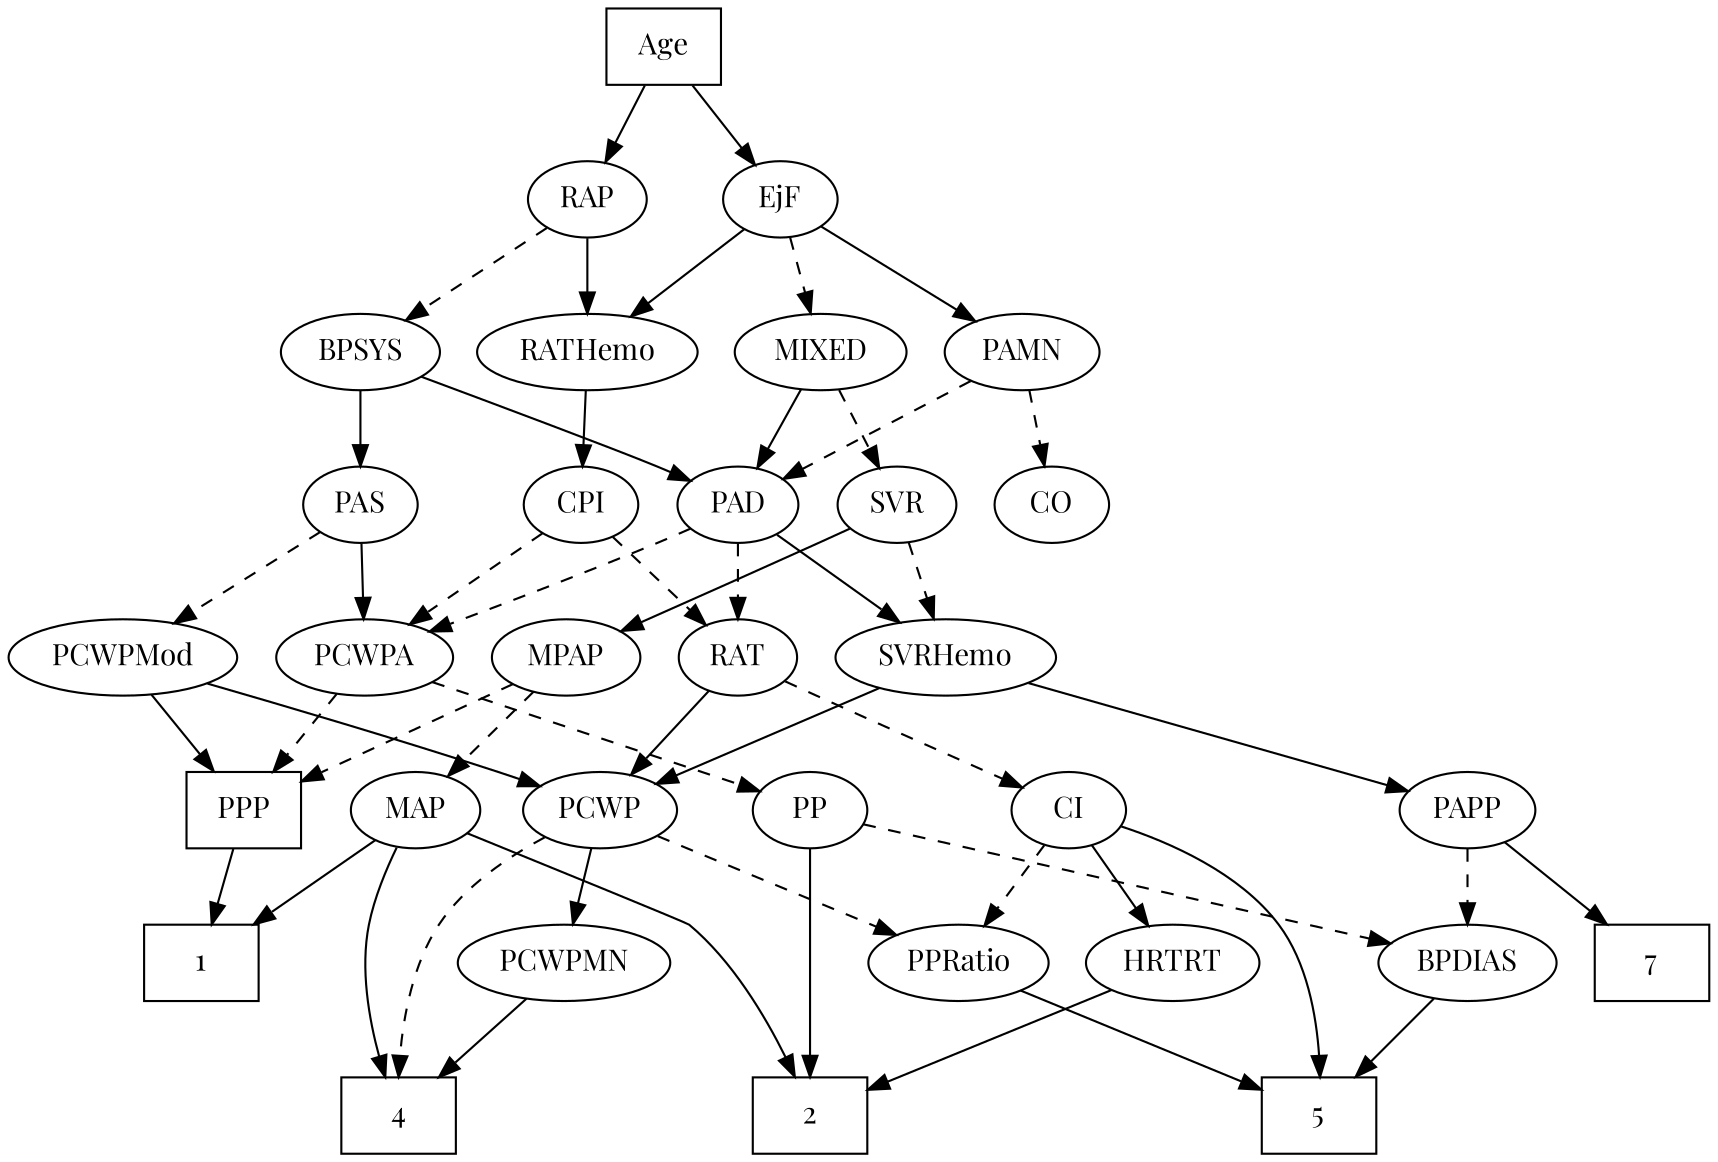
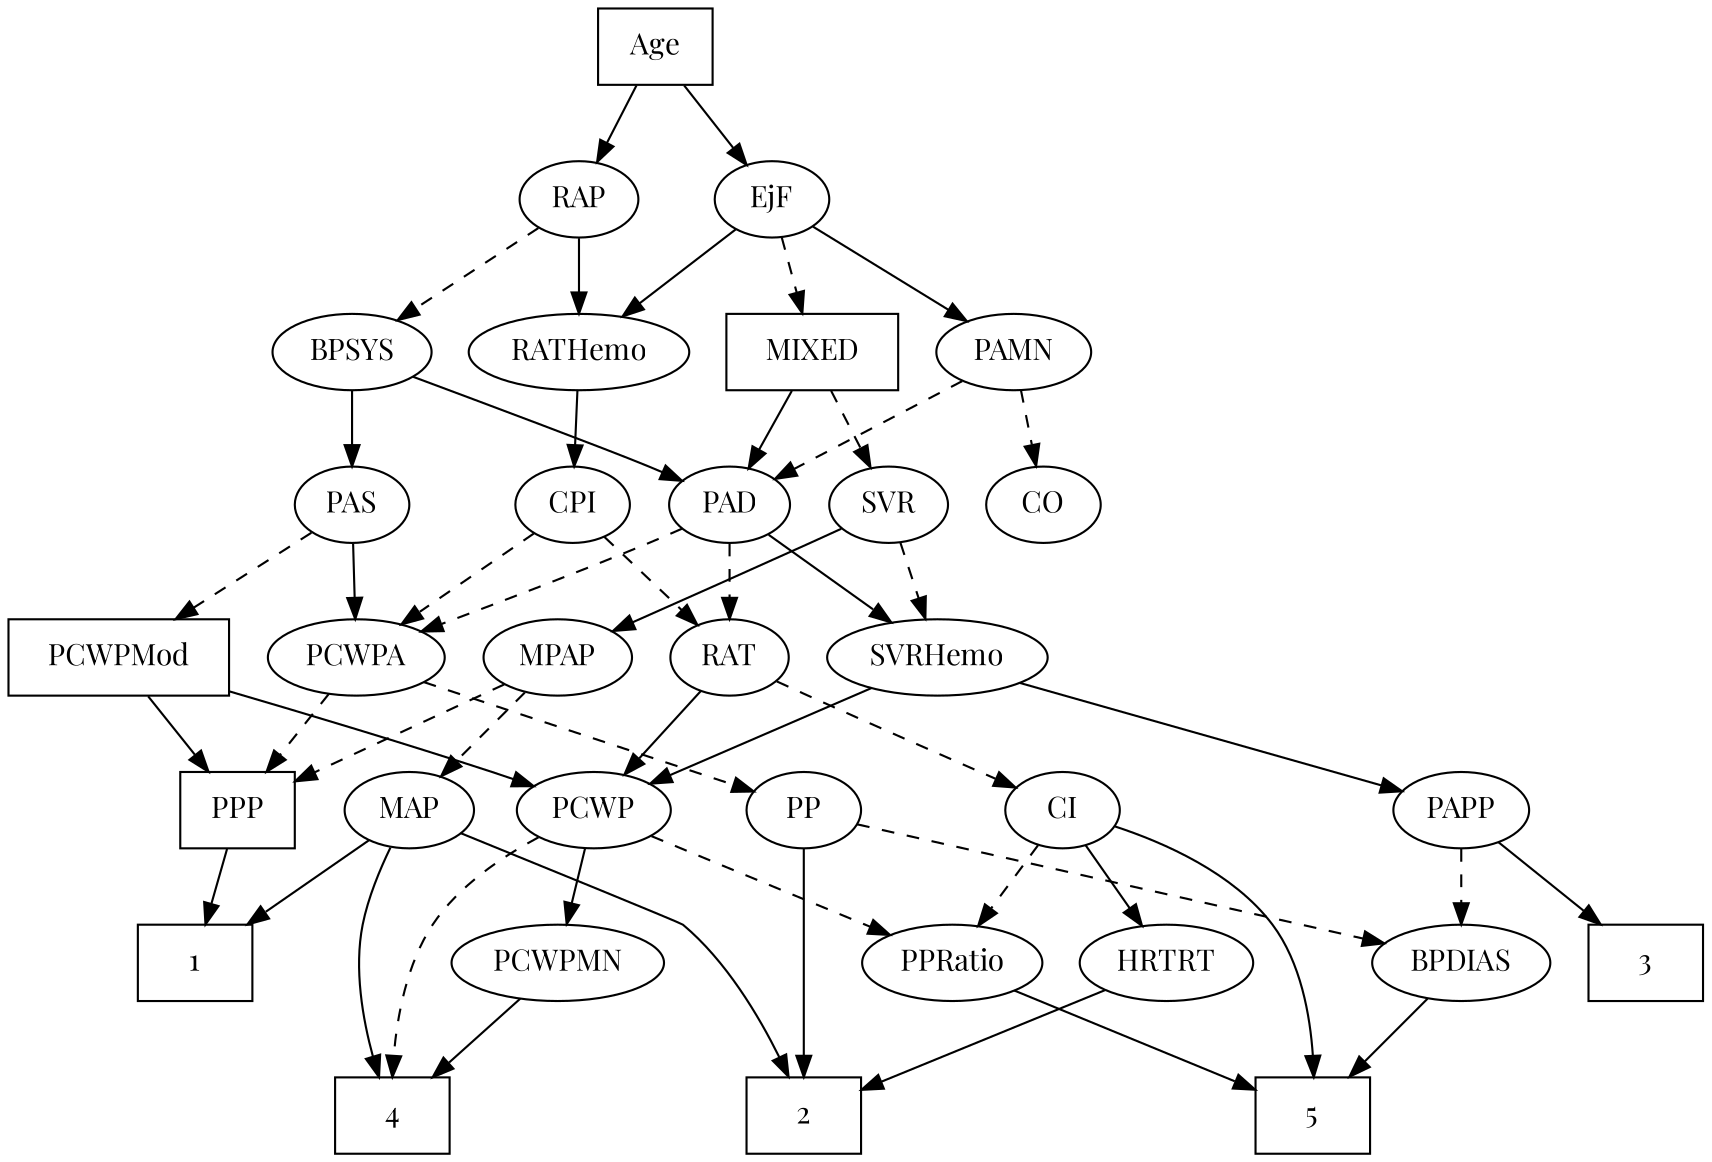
node "MIXED": shape ellipse -> box
node "PCWPMod": shape ellipse -> box
node "7": label "7" -> "3"
